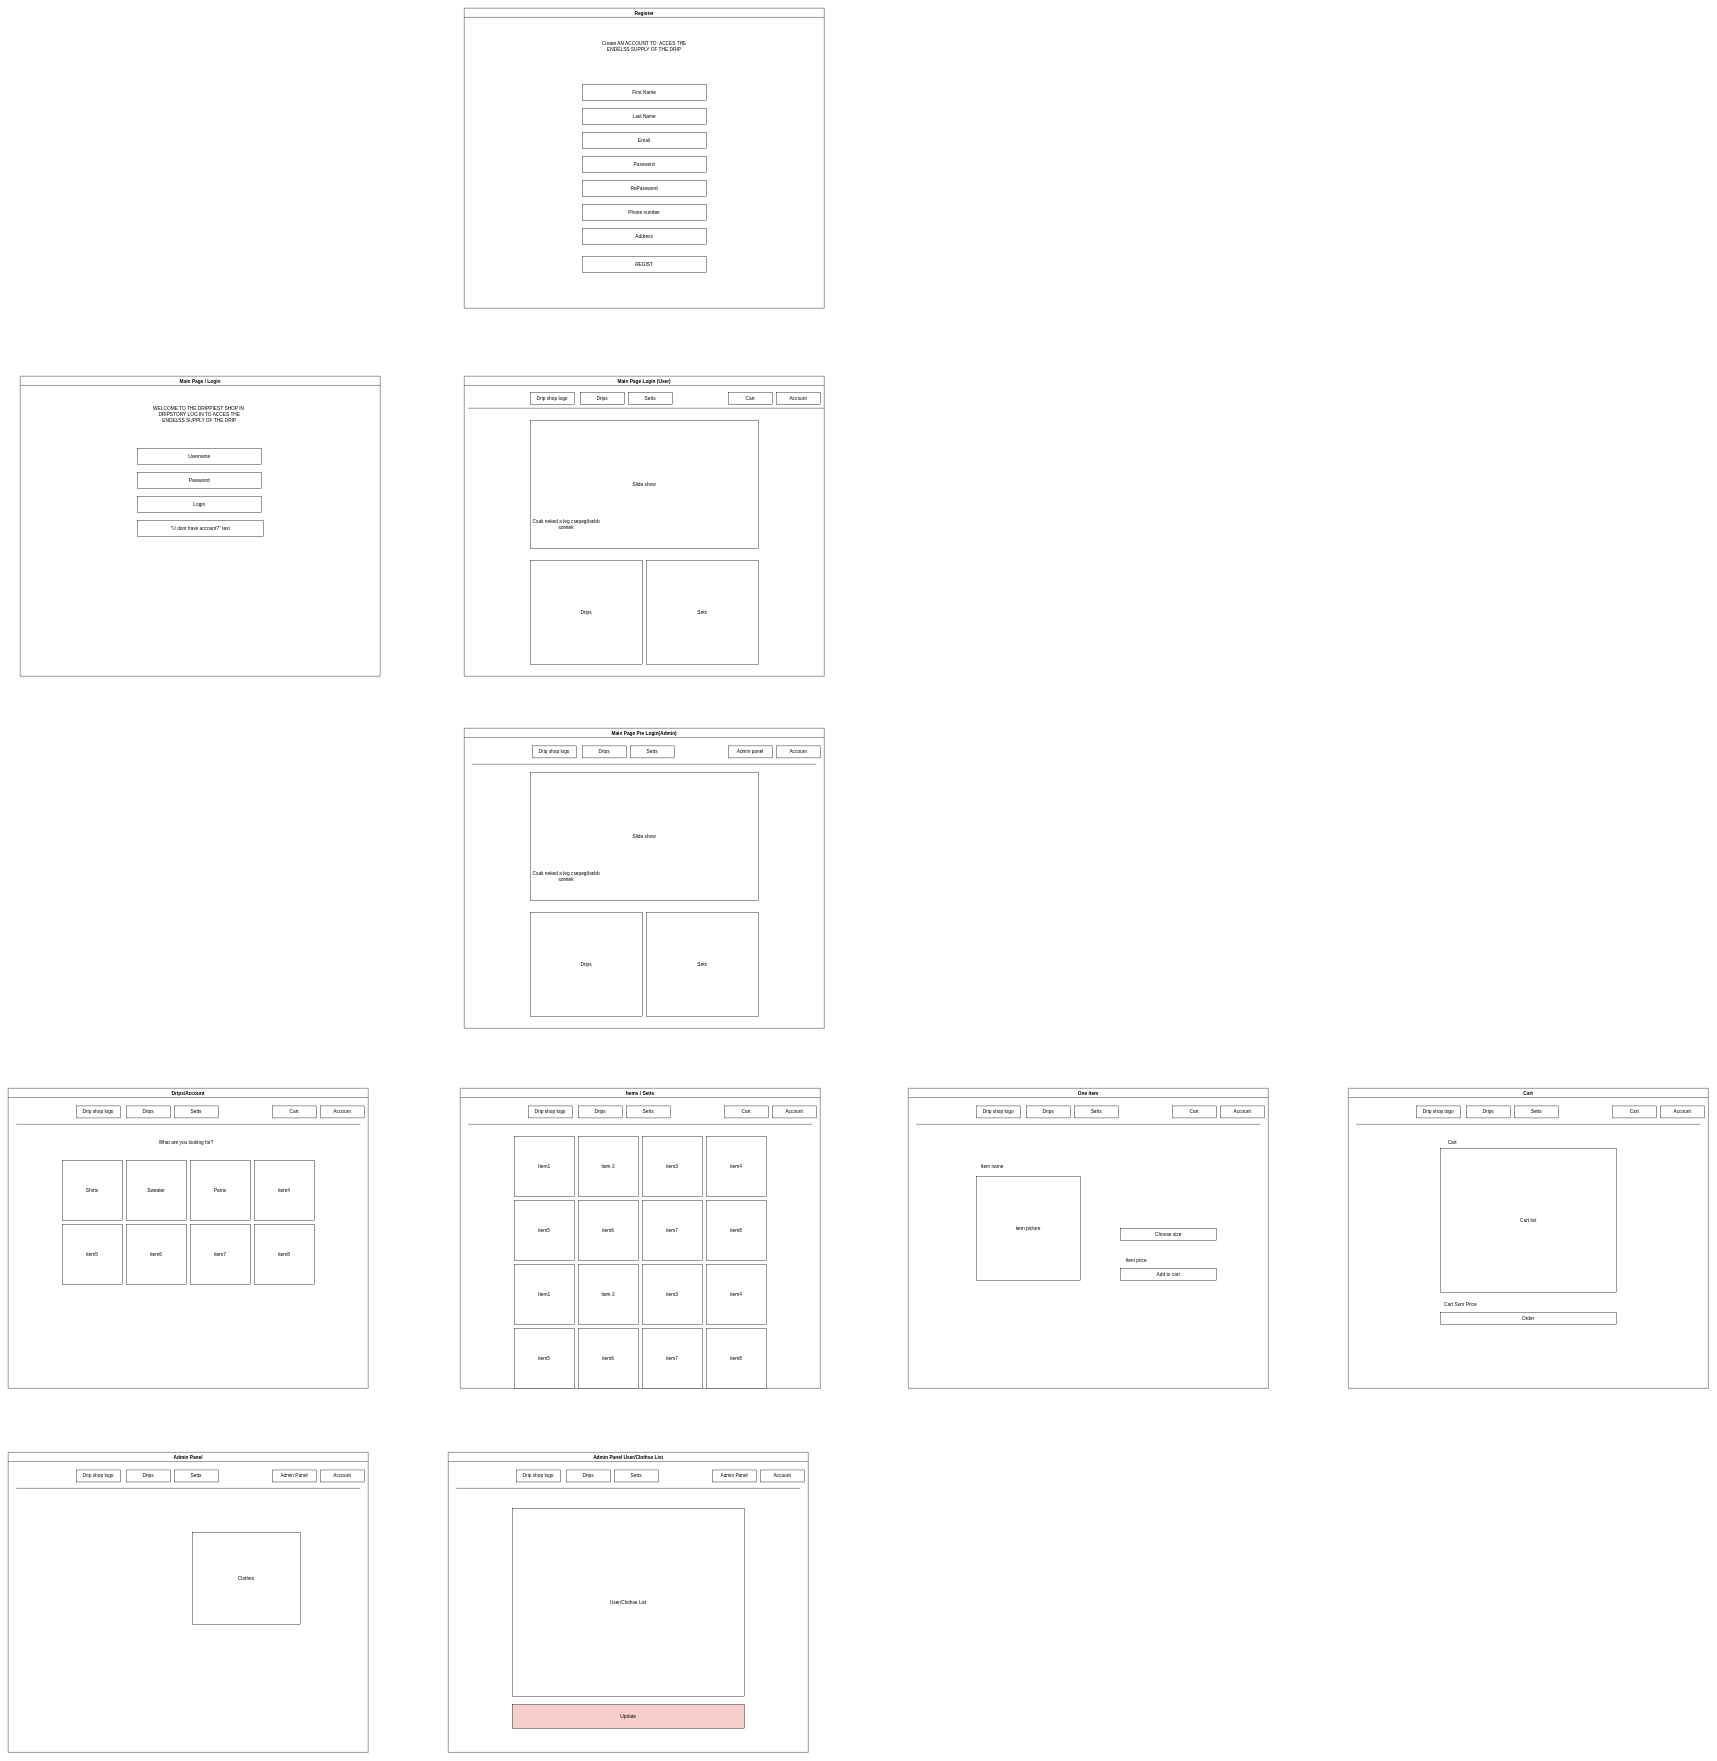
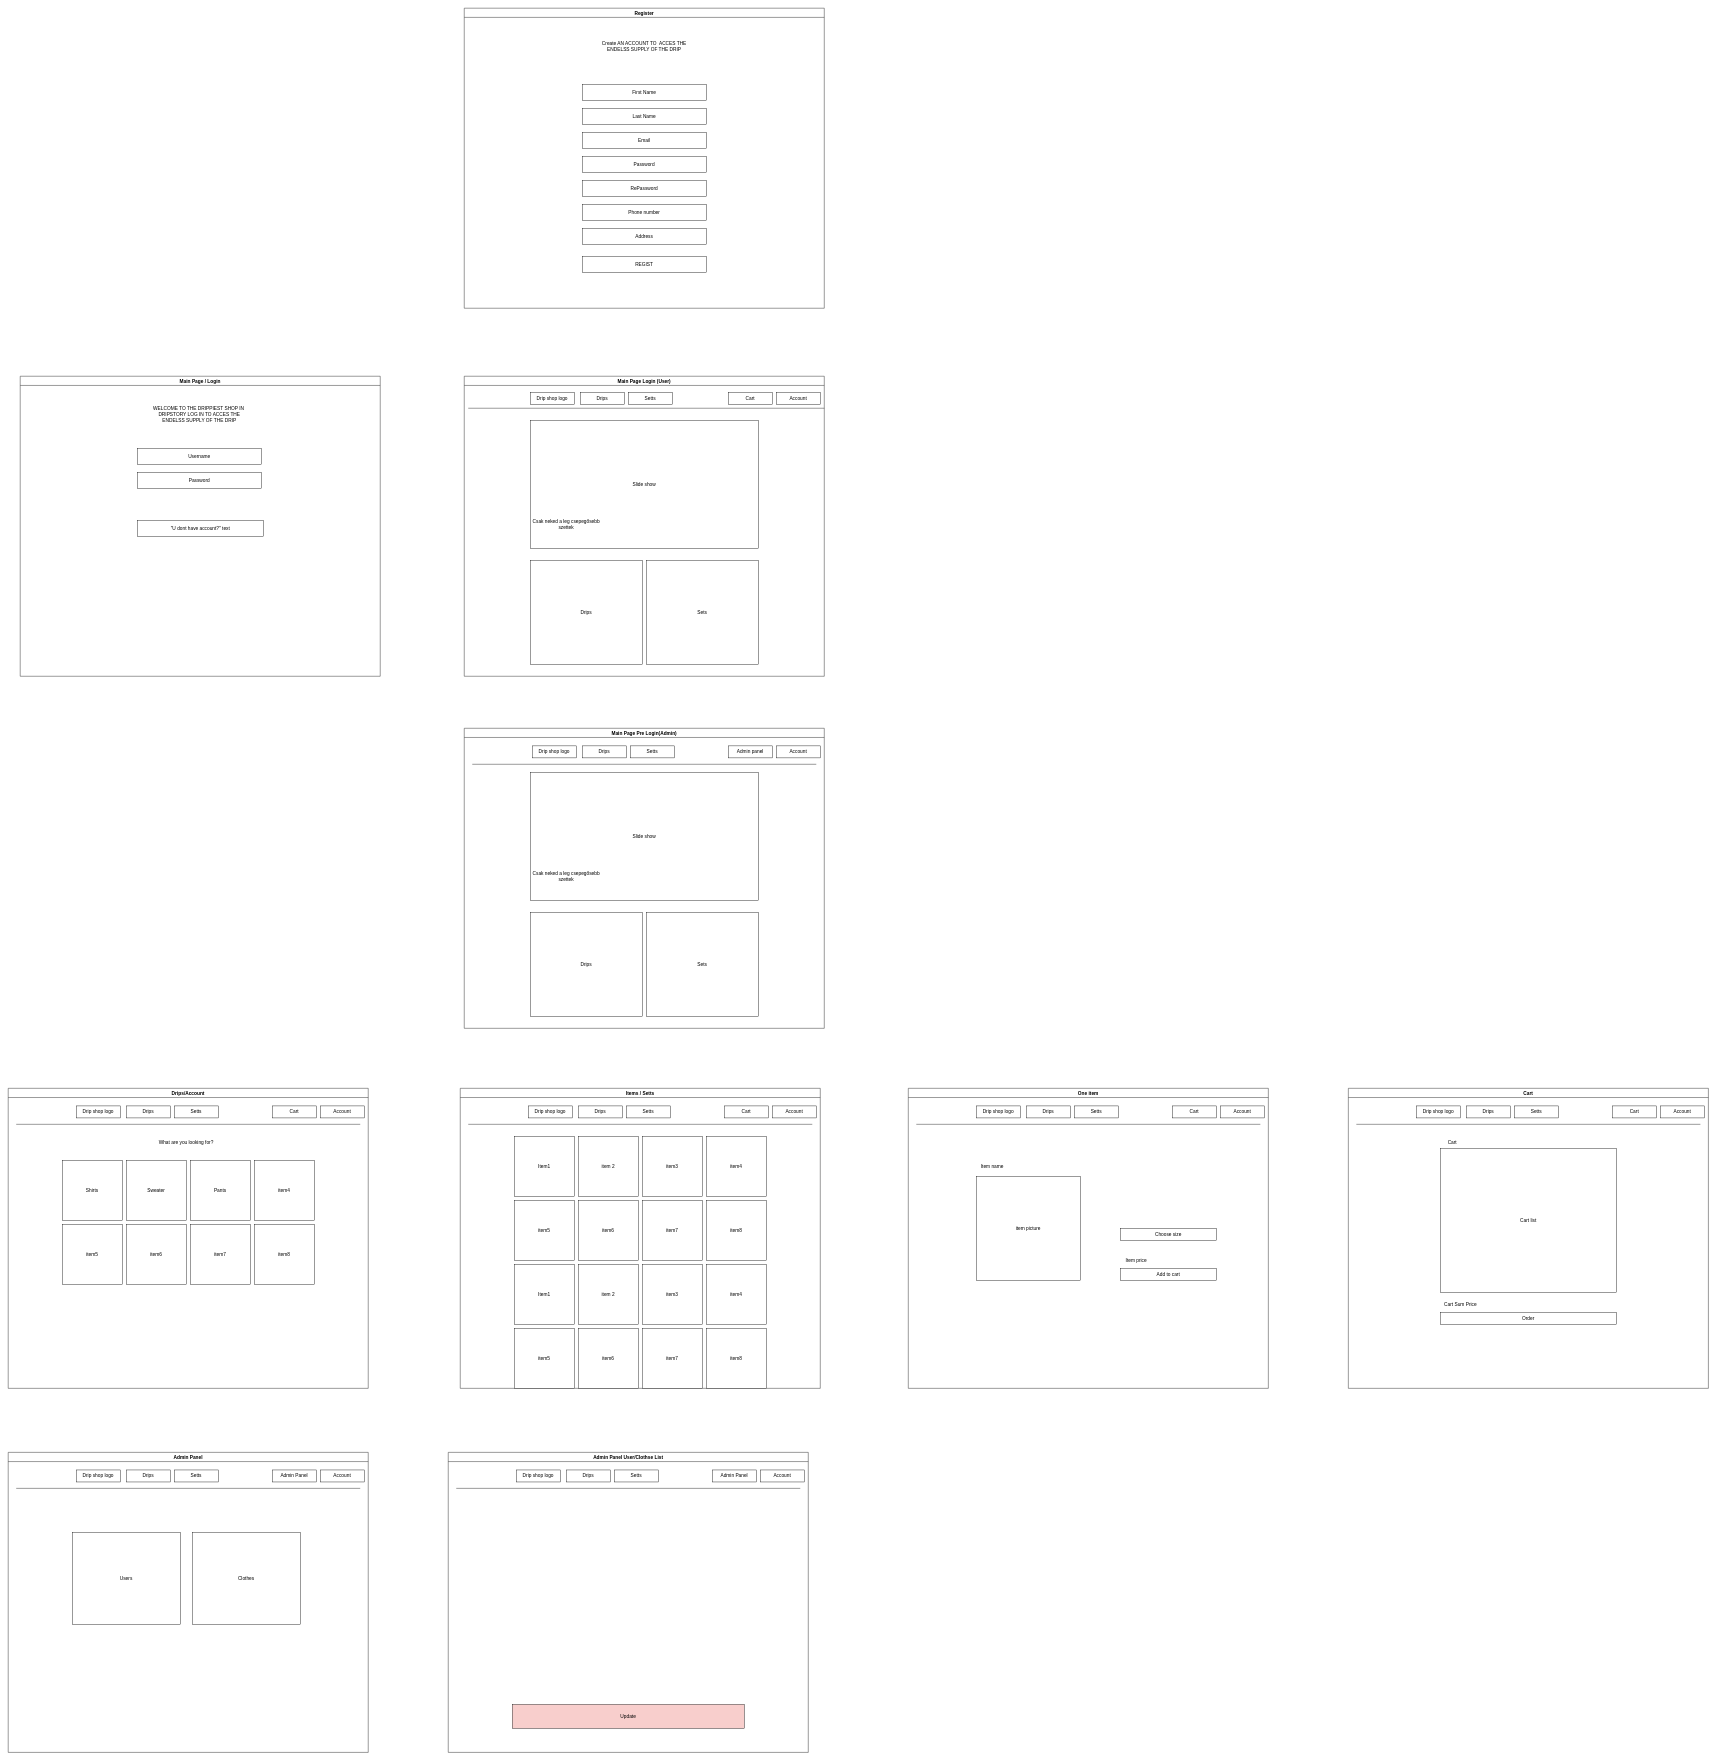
node "Login": removed
node "Users": added
node "User/Clothse List": removed
